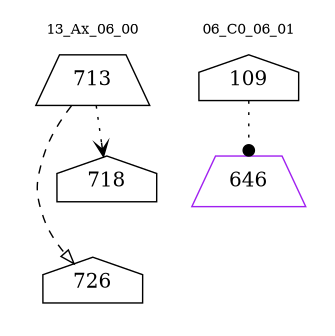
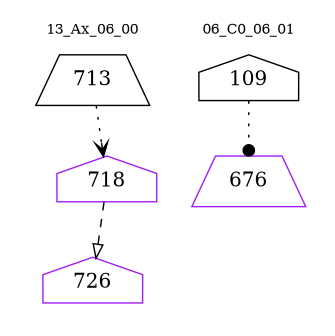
edge "713" -> "726": now "718" -> "726"
node "718": color black -> purple
node "646": label "646" -> "676"
node "726": color black -> purple
